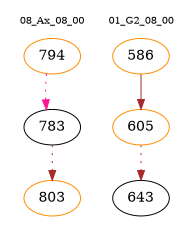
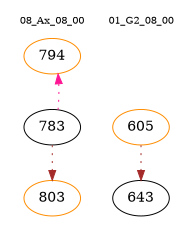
node "586": removed
edge "794" -> "783": reversed
